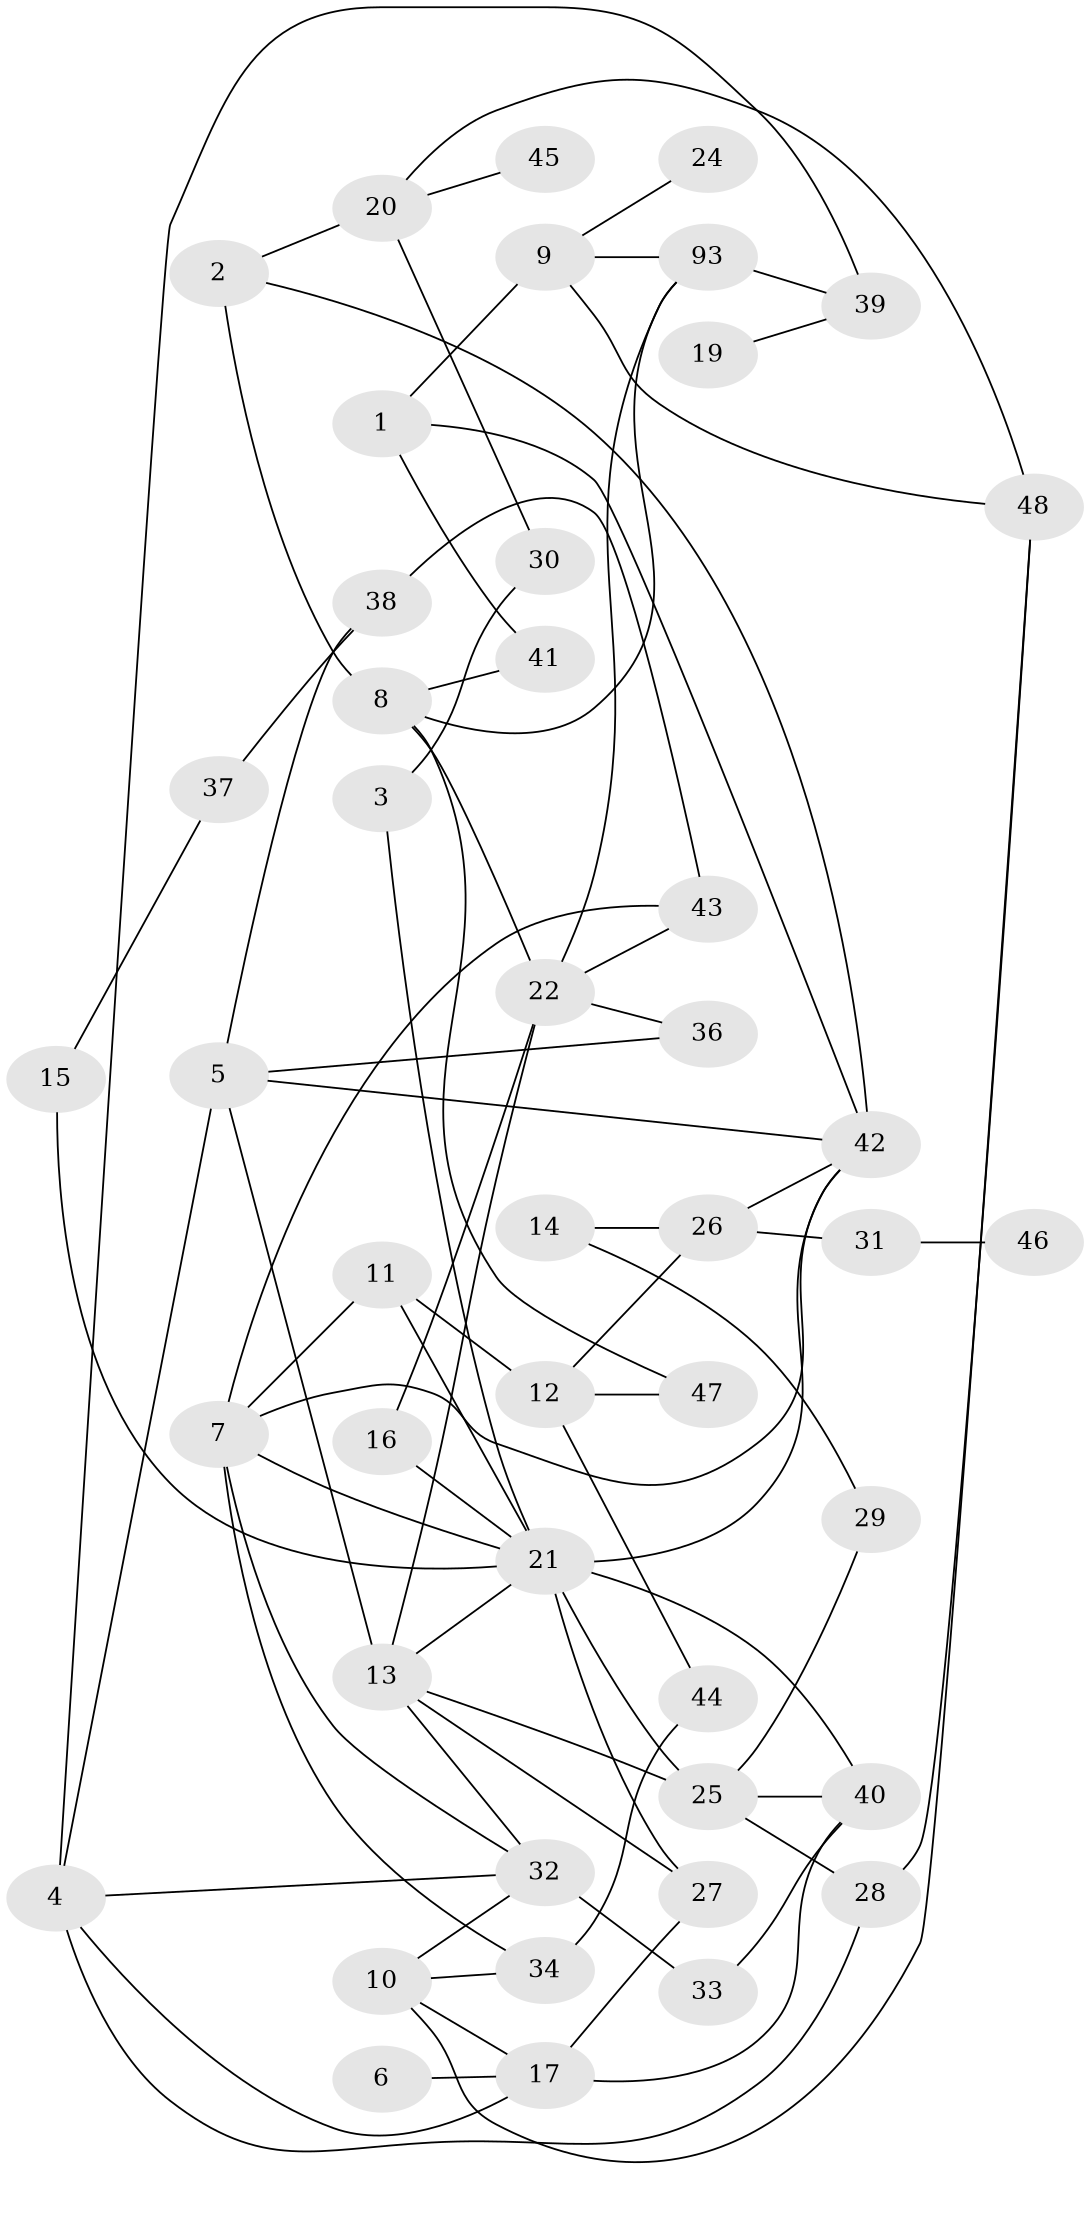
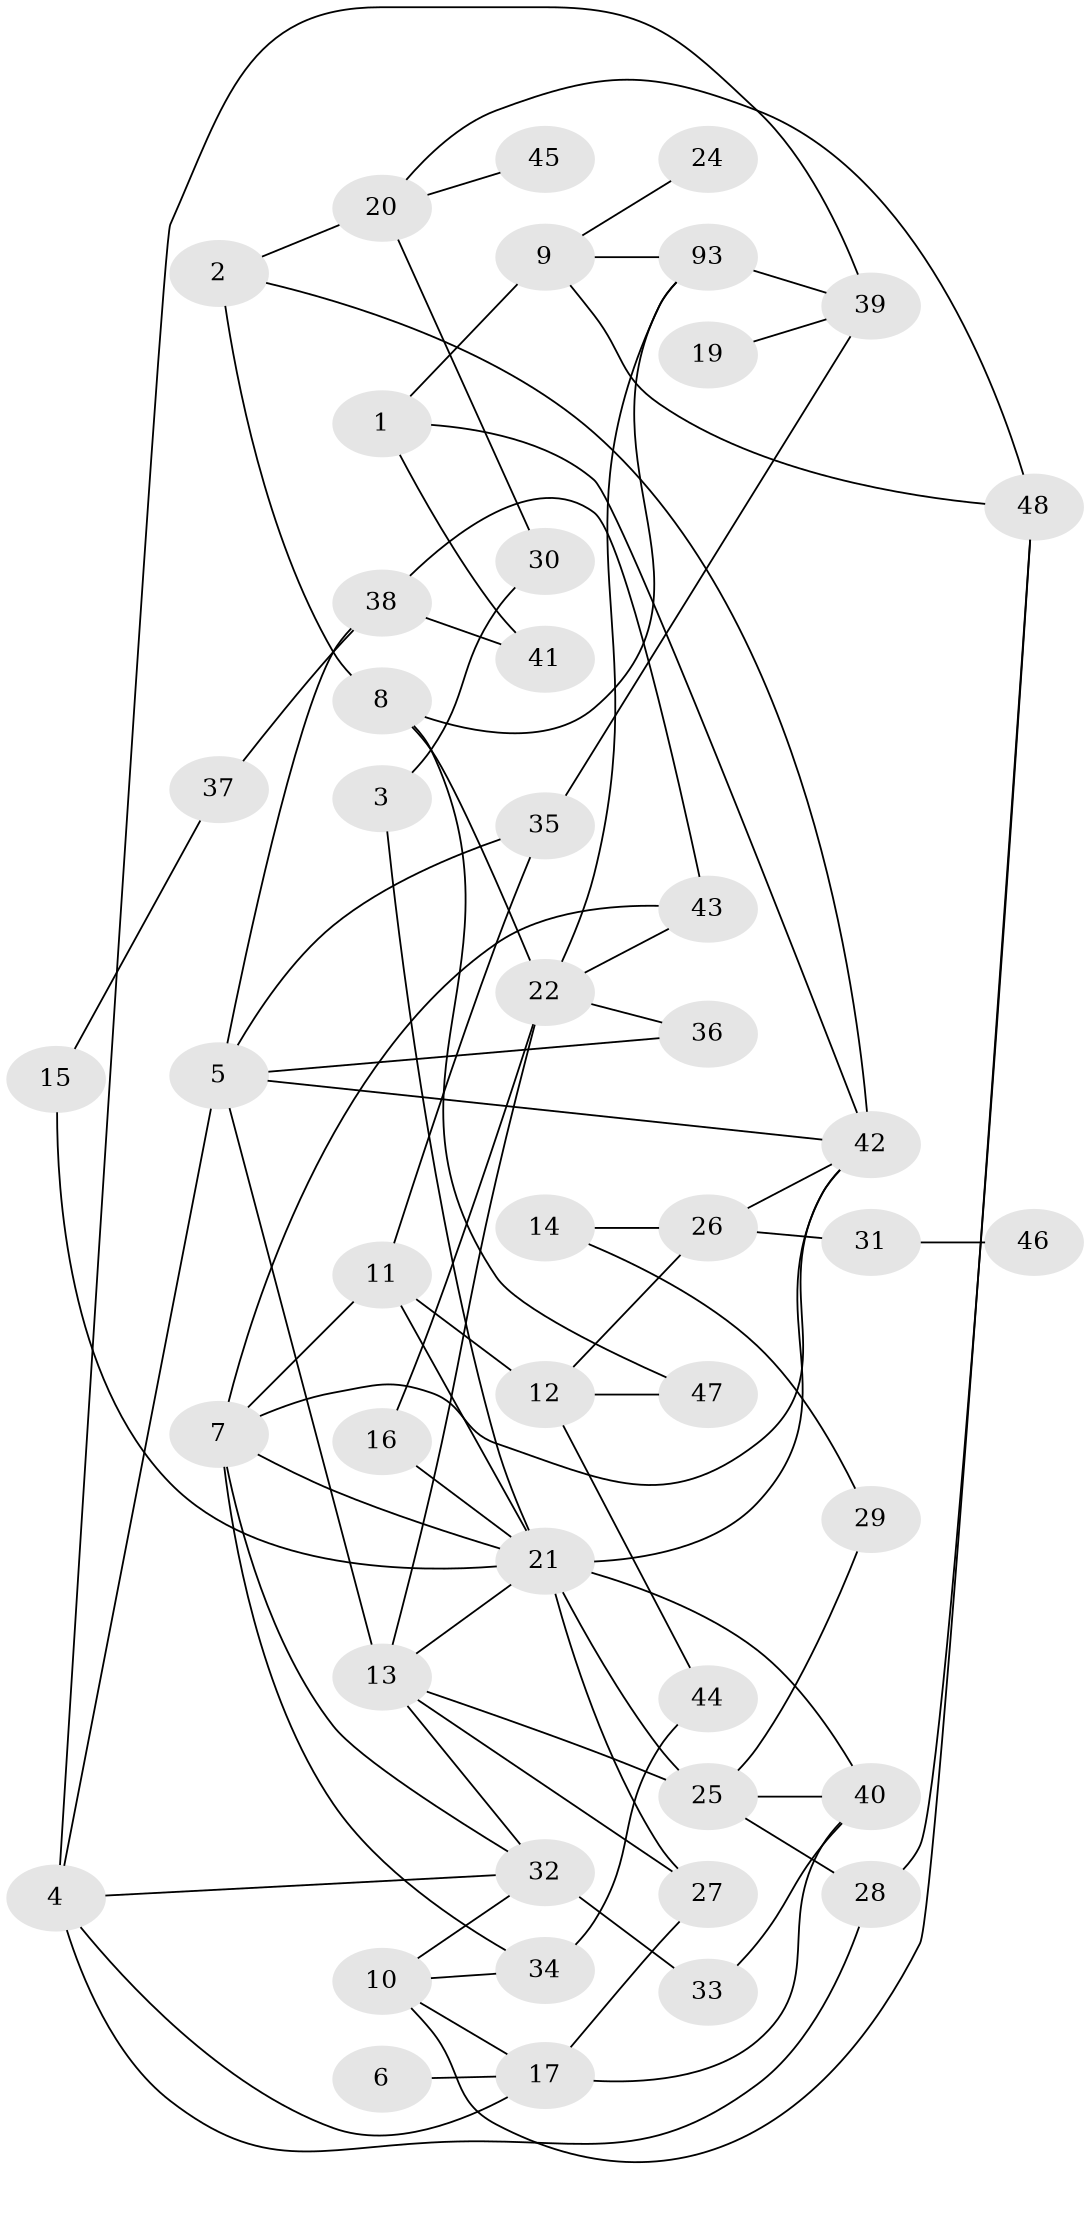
edge "41" -- "8": now "41" -- "38"
node "35": added
